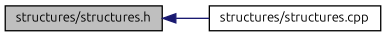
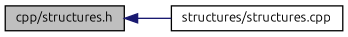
node "structures/structures.h": label "structures/structures.h" -> "cpp/structures.h"
